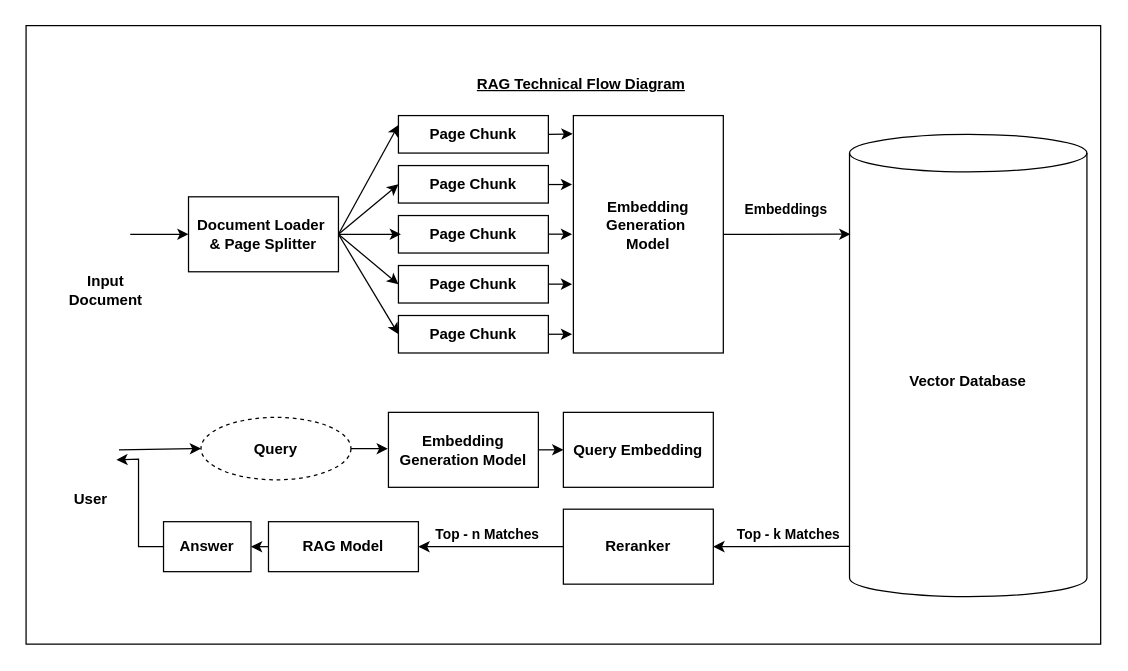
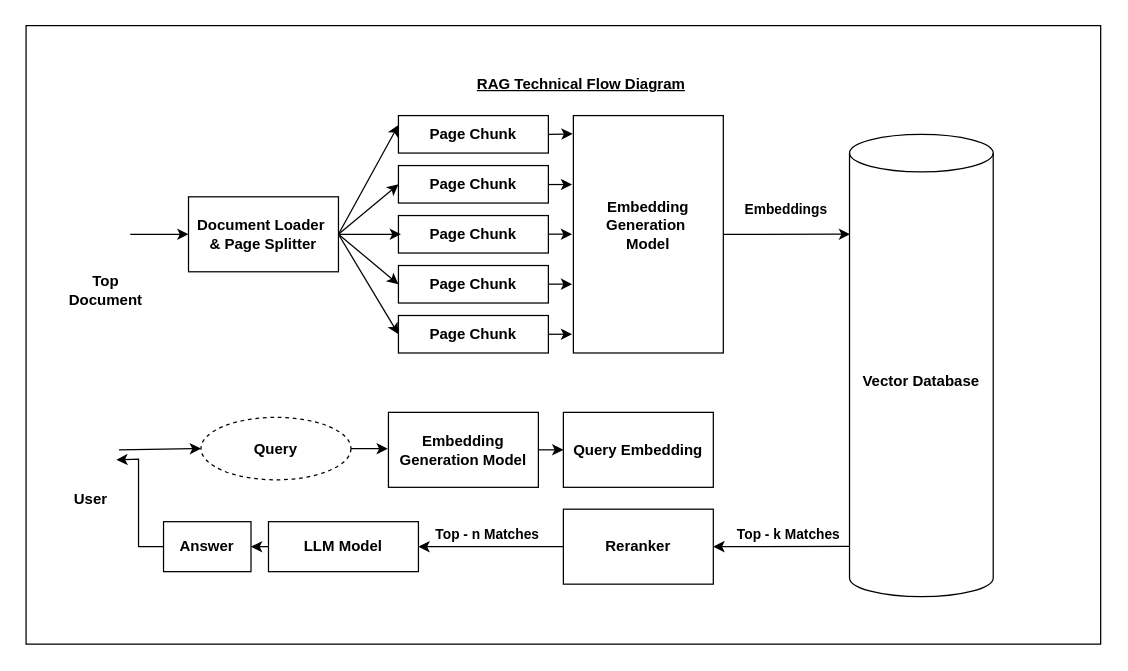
node "Input Document": label "Input Document" -> "Top Document"
node "Vector Database": size 238x463 -> 144x463
node "RAG Model": label "RAG Model" -> "LLM Model"
